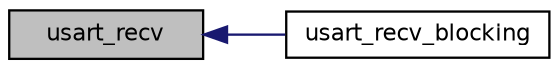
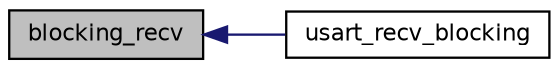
node "usart_recv": label "usart_recv" -> "blocking_recv"
